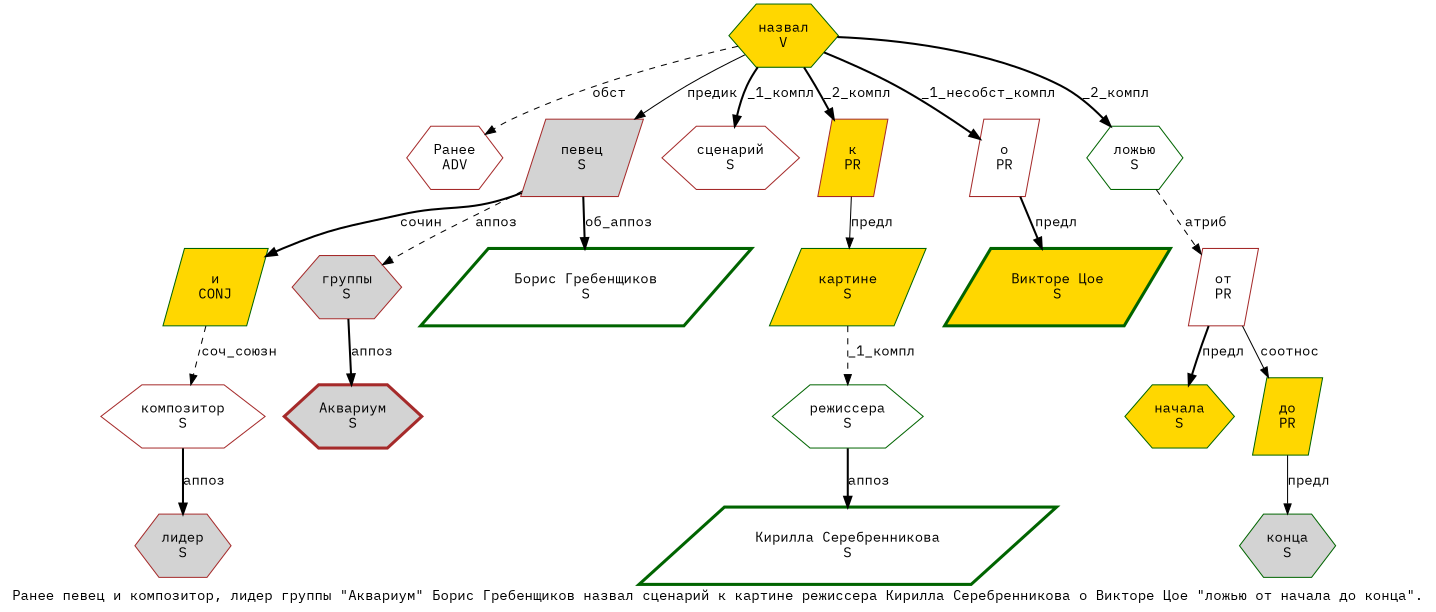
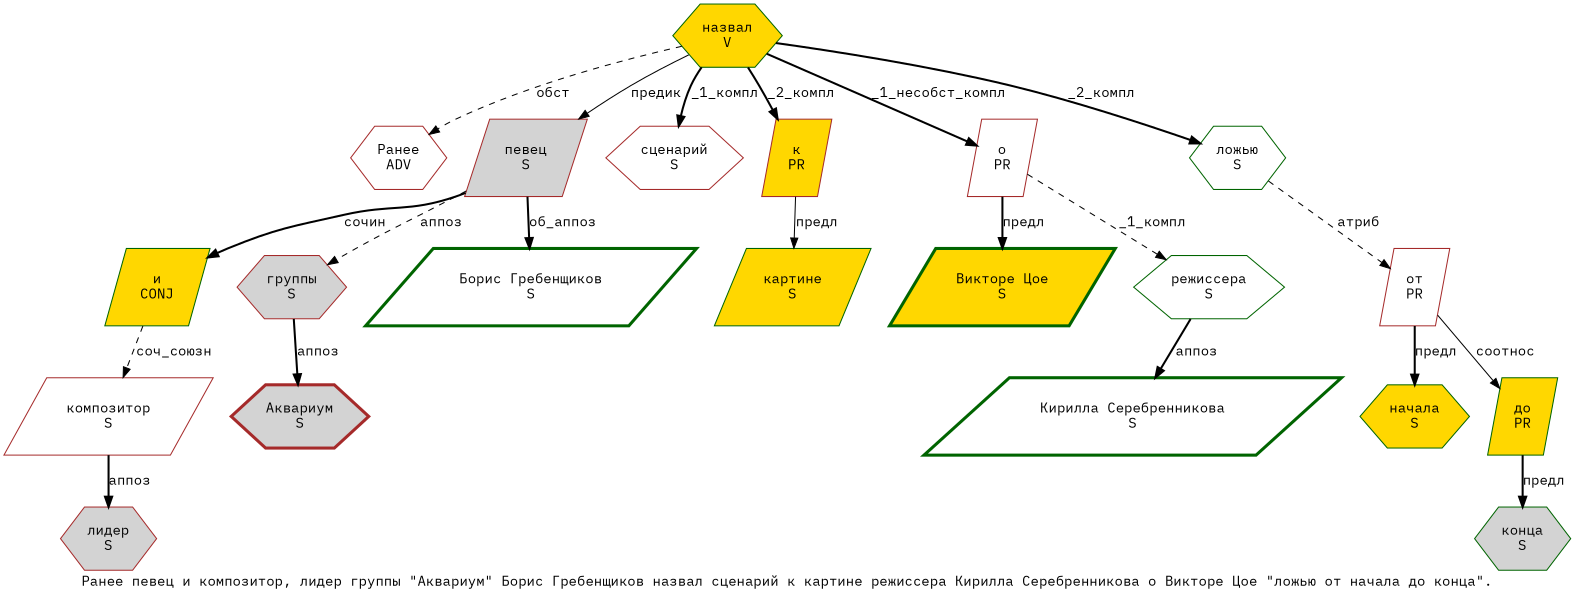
edge "картине S" -> "режиссера S": now "о PR" -> "режиссера S"
node "композитор S": shape hexagon -> parallelogram
edge "до PR" -> "конца S": style solid -> bold
